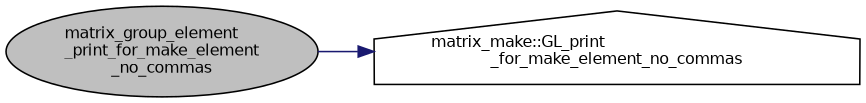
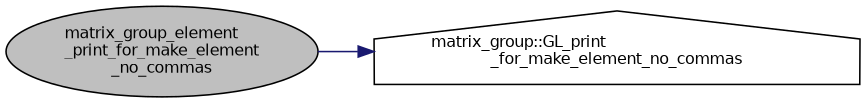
node "matrix_make::GL_print _for_make_element_no_commas": label "matrix_make::GL_print _for_make_element_no_commas" -> "matrix_group::GL_print _for_make_element_no_commas"
